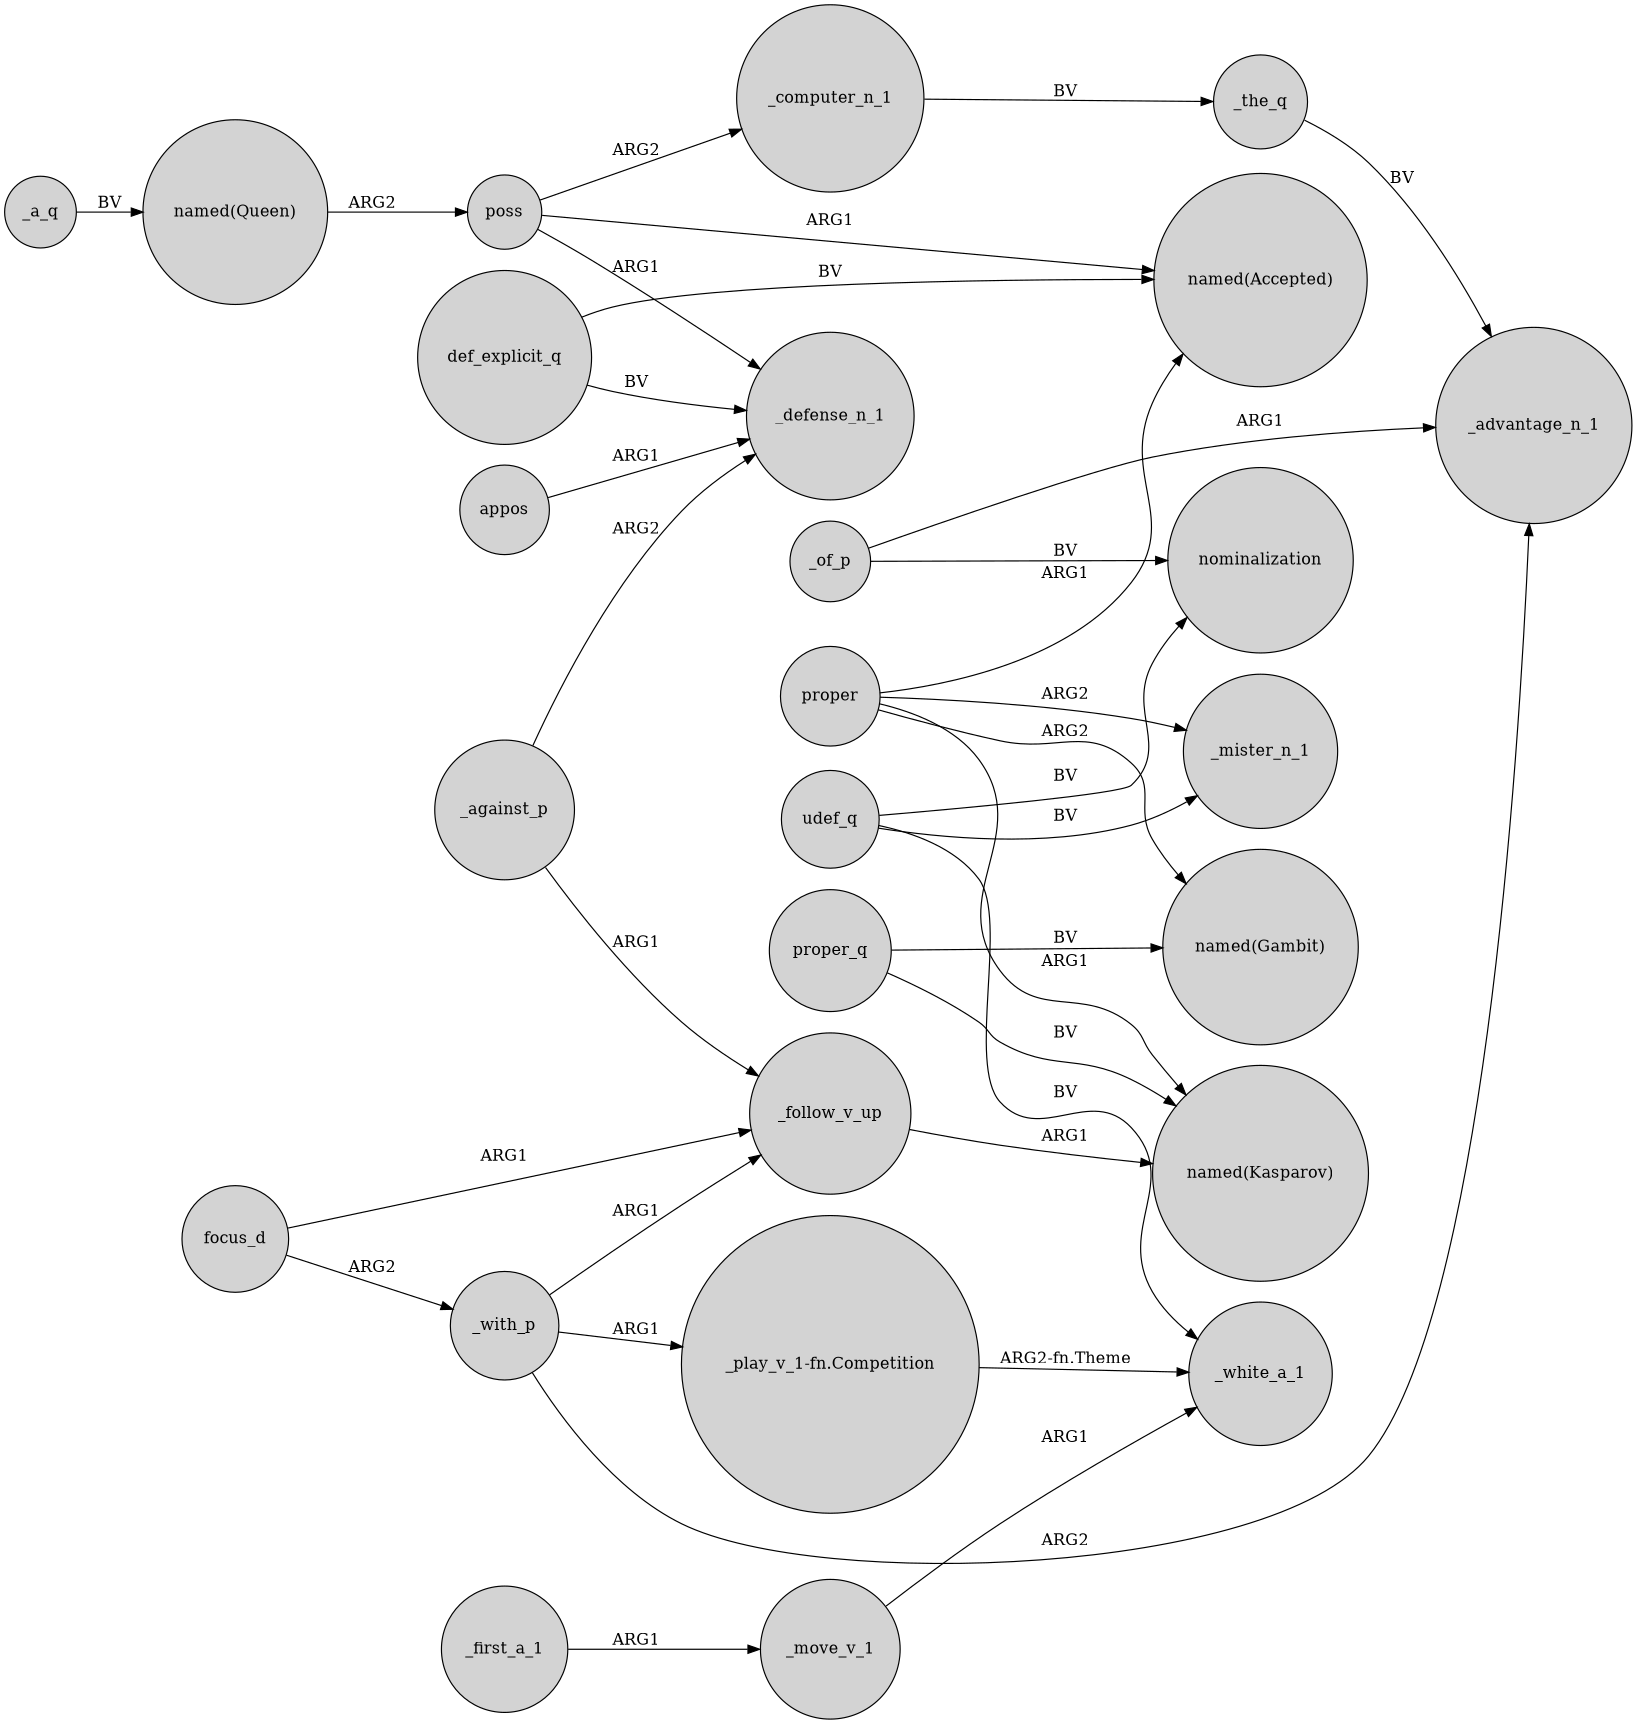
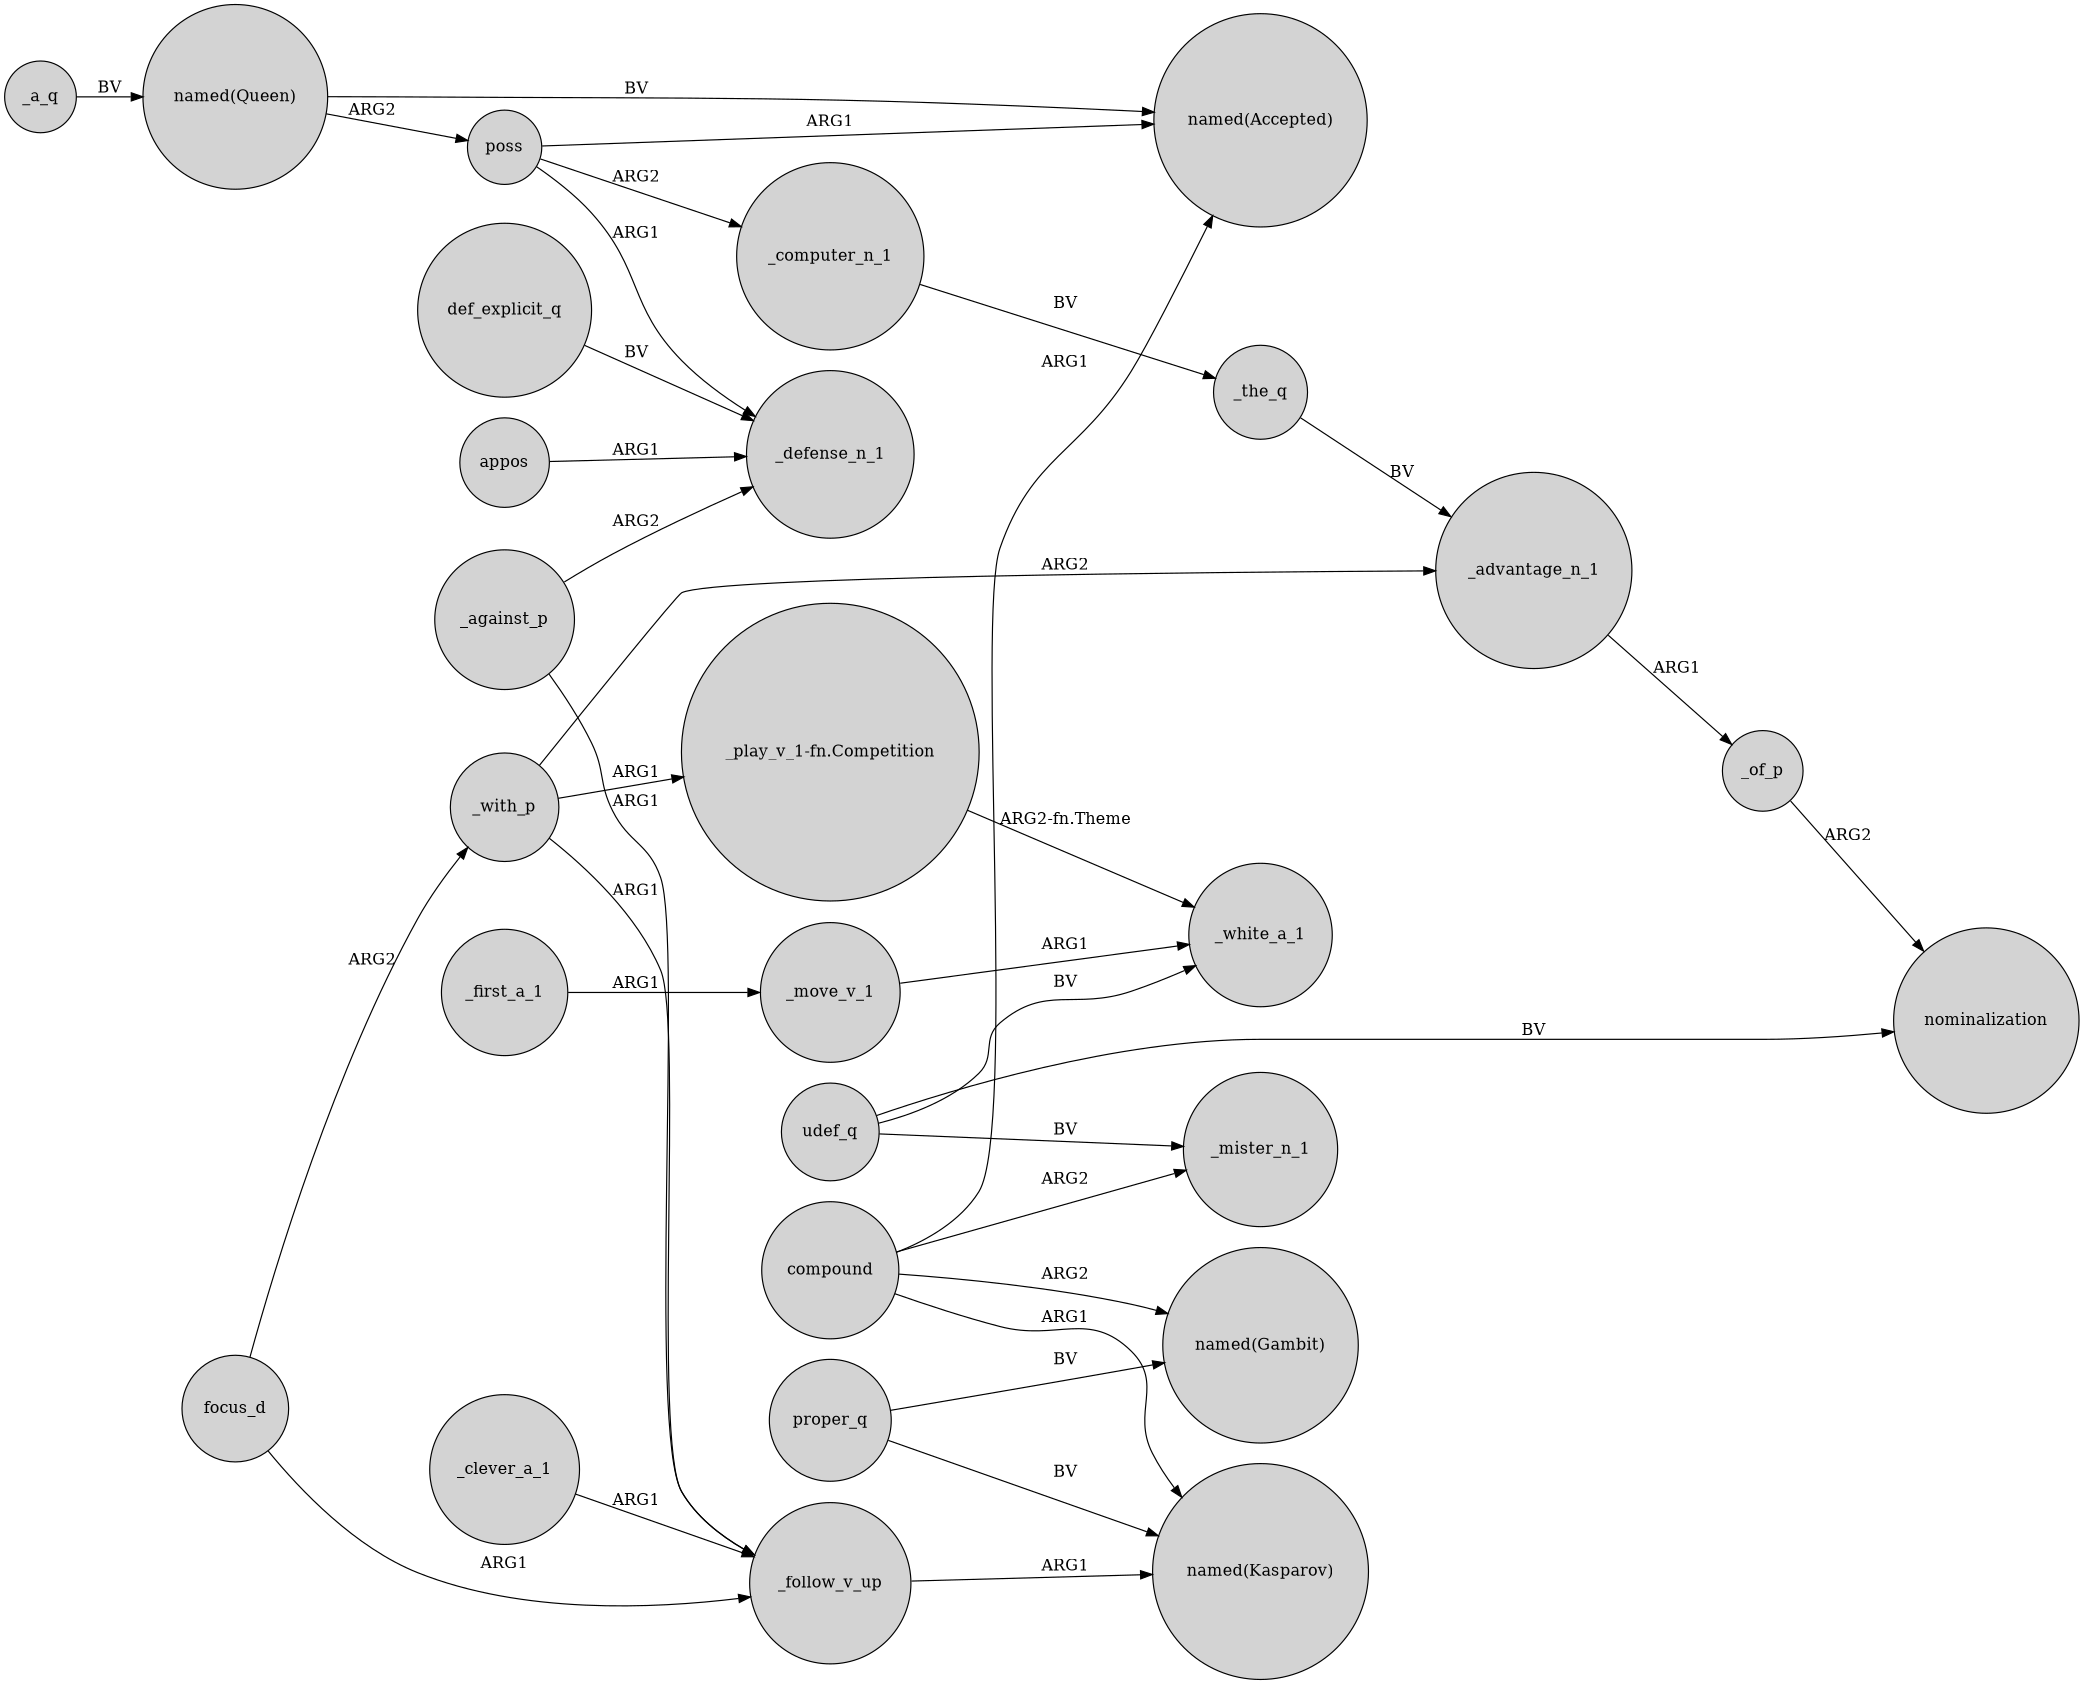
edge "def_explicit_q" -> "named(Accepted)": now "named(Queen)" -> "named(Accepted)"
edge "_of_p" -> "_advantage_n_1": reversed
edge "_of_p" -> "nominalization": label "BV" -> "ARG2"
node "proper": label "proper" -> "compound"
node "_clever_a_1": added
